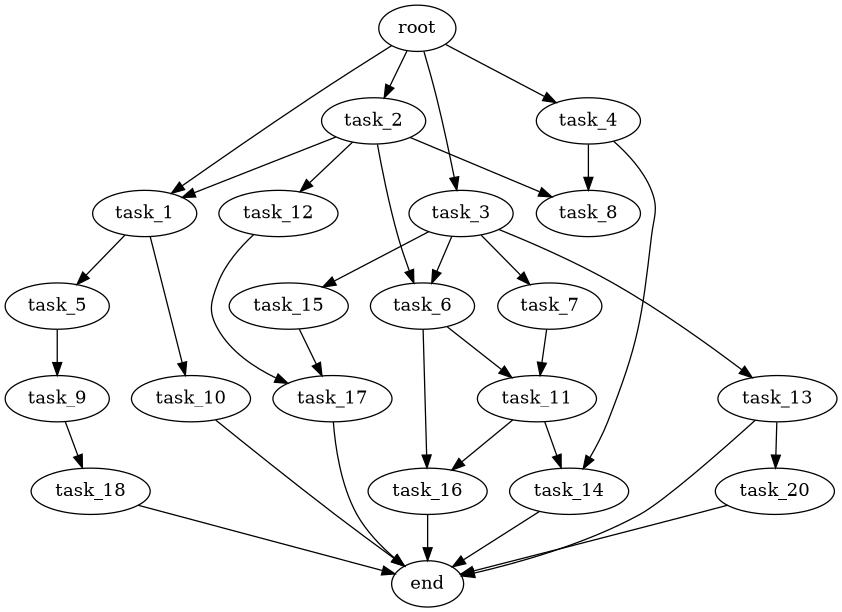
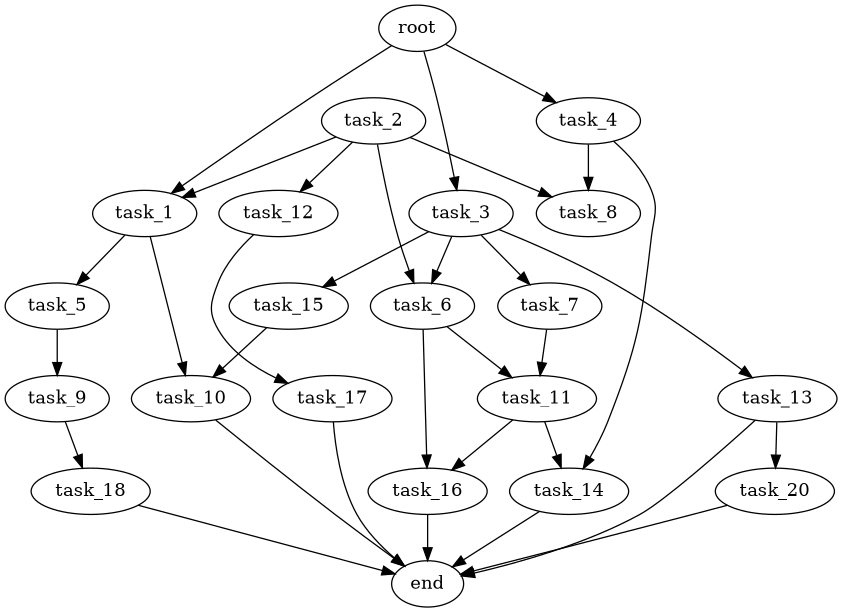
edge "root" -> "task_2": removed
edge "task_15" -> "task_17": now "task_15" -> "task_10"
